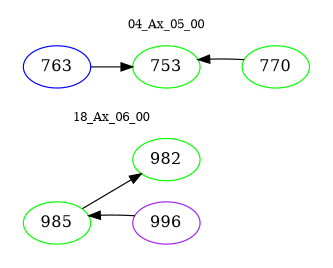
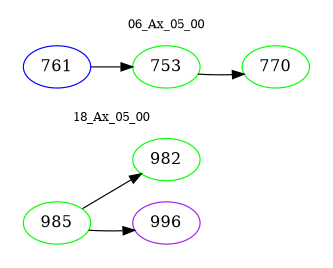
cluster "04_Ax_05_00": label "04_Ax_05_00" -> "06_Ax_05_00"
edge "770" -> "753": reversed
node "763": label "763" -> "761"
cluster "18_Ax_06_00": label "18_Ax_06_00" -> "18_Ax_05_00"
edge "996" -> "985": reversed
